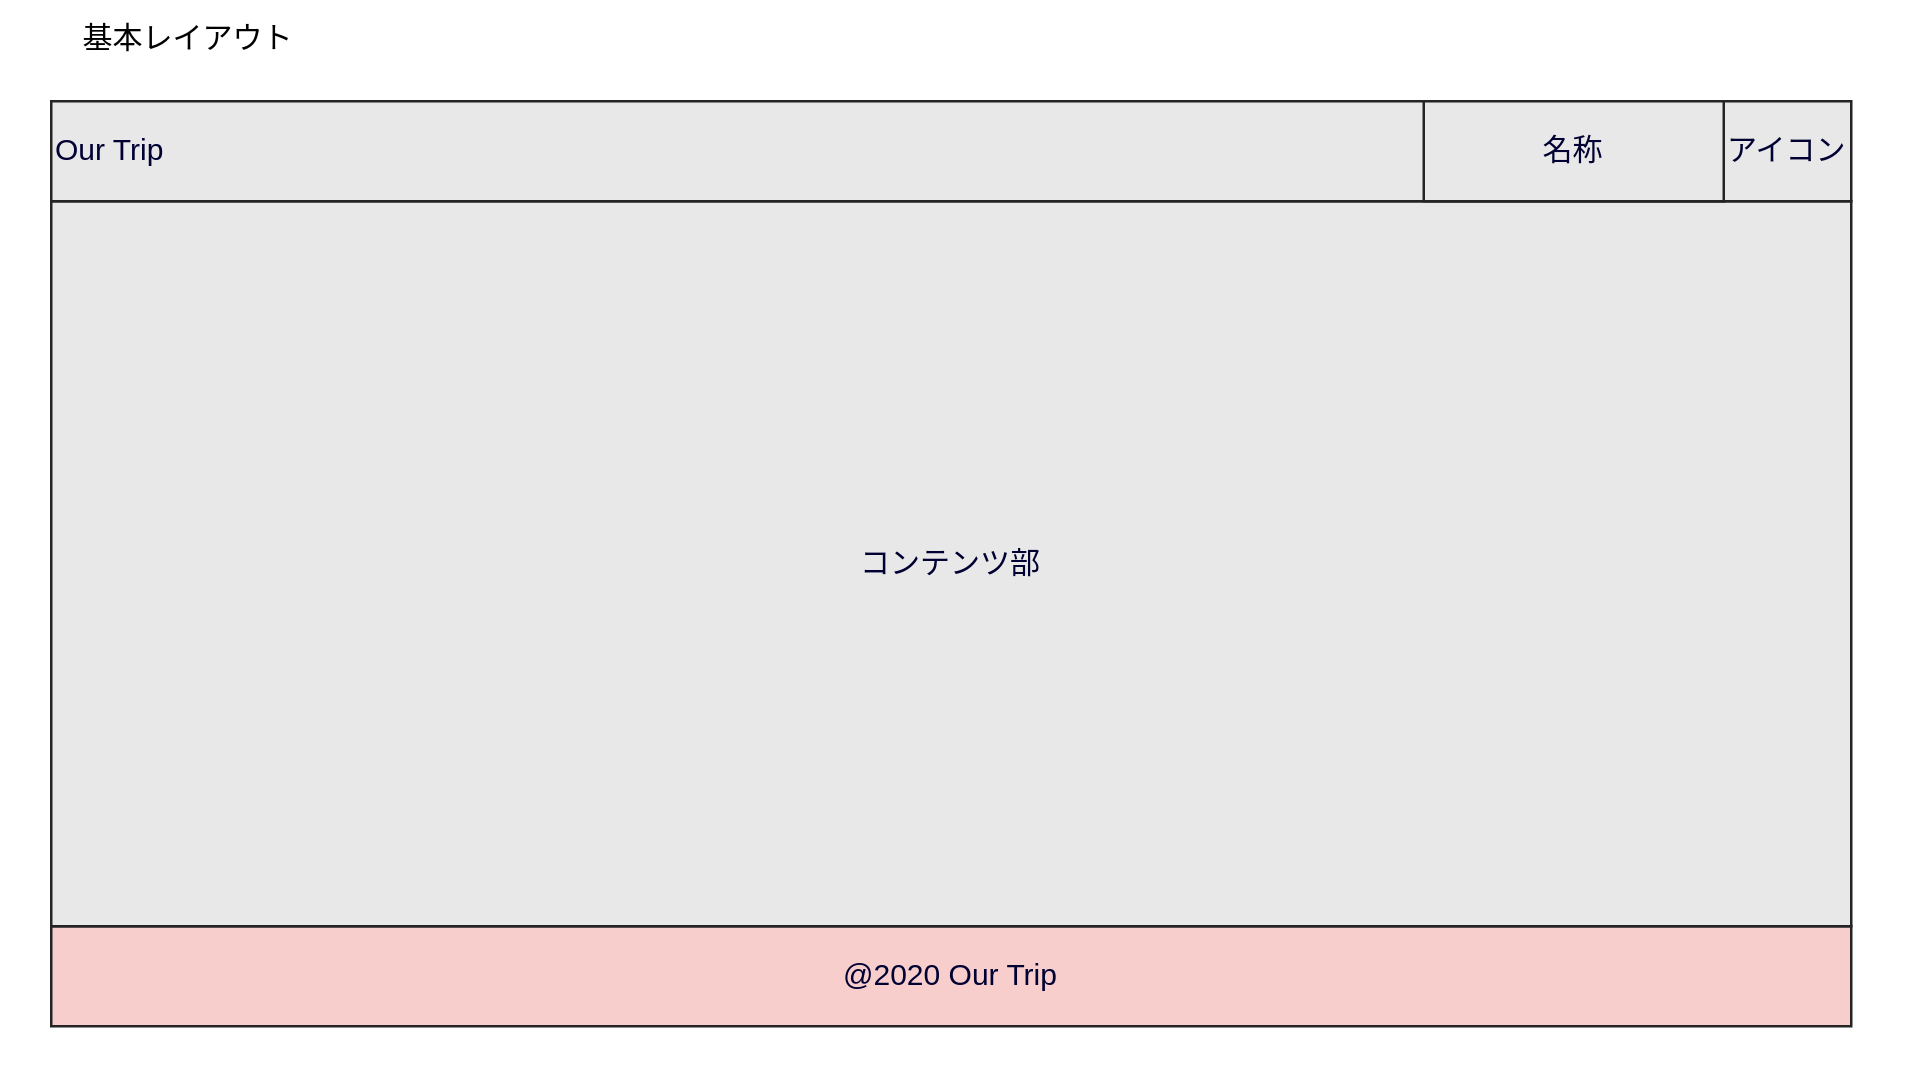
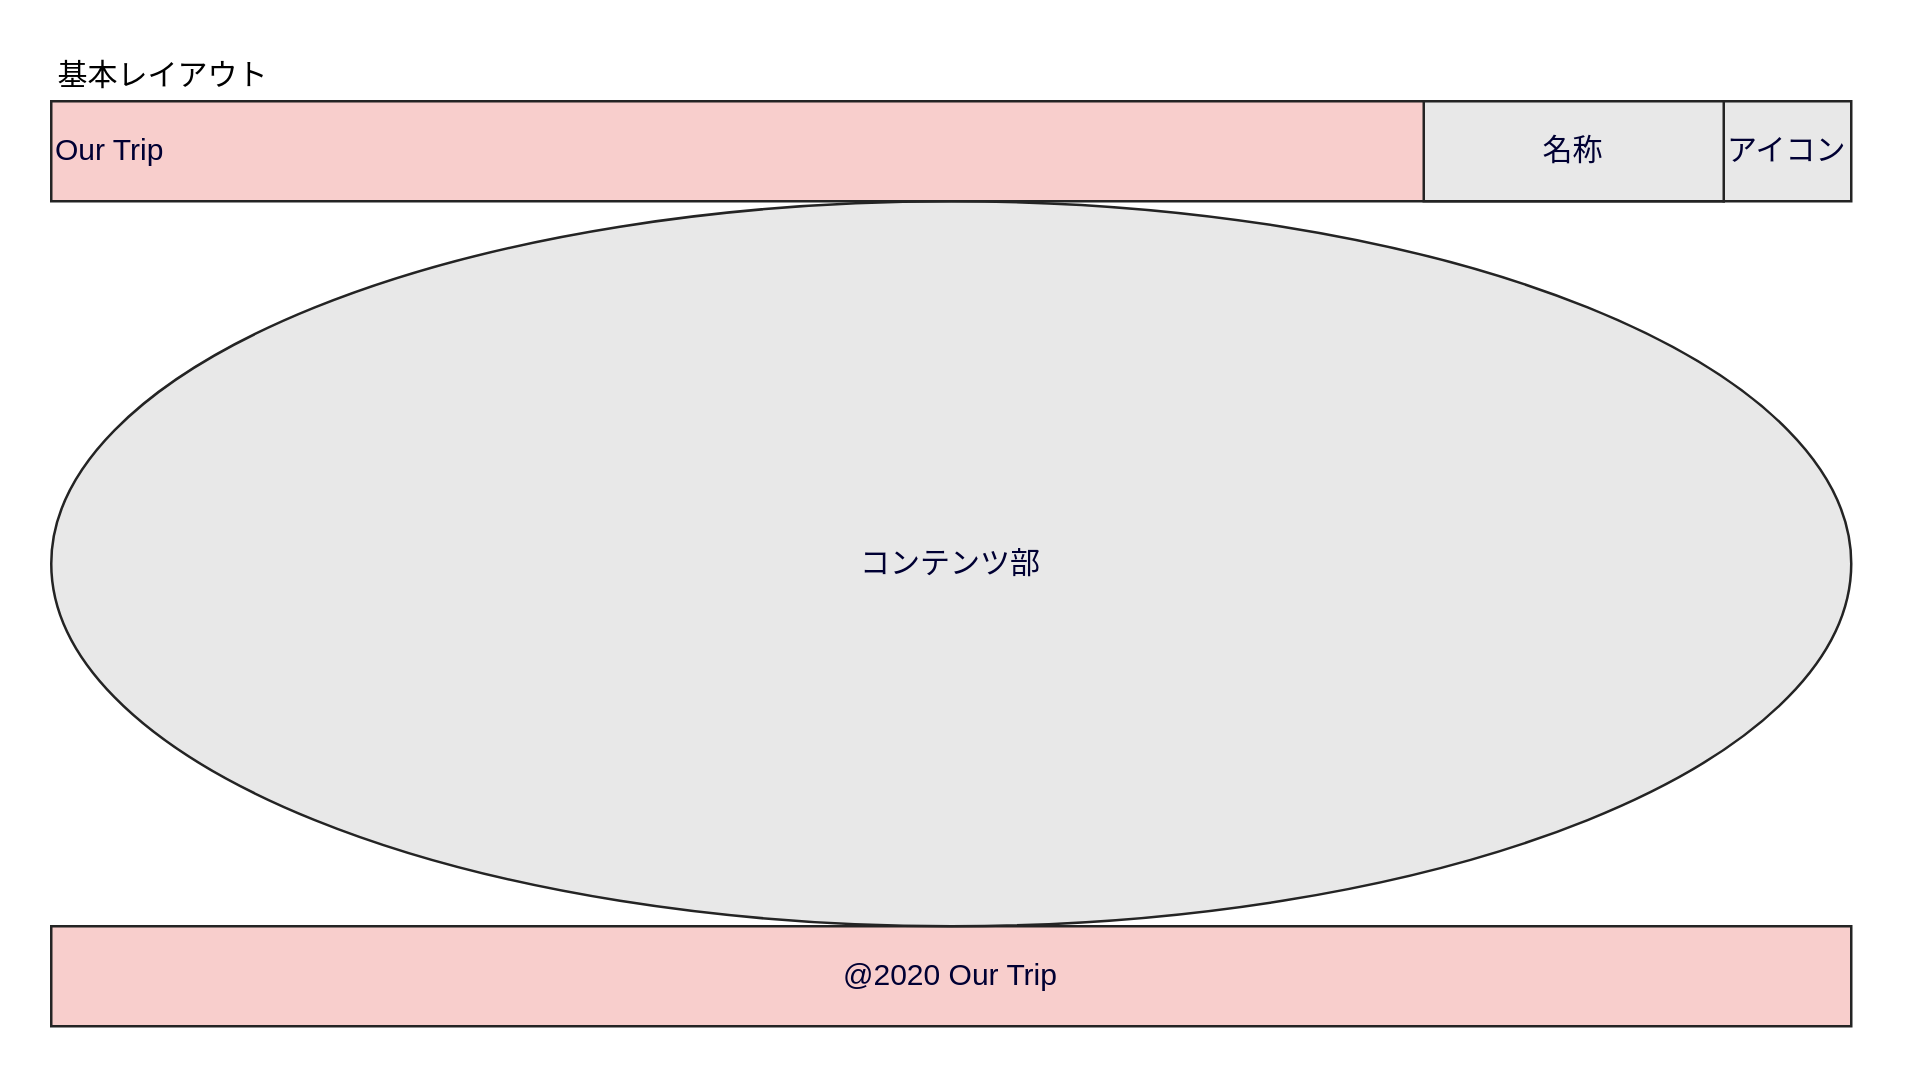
node "基本レイアウト": moved (191, 39) -> (166, 76)
node "Our Trip": fillcolor #e8e8e8 -> #f8cecc
node "コンテンツ部": shape rectangle -> ellipse
